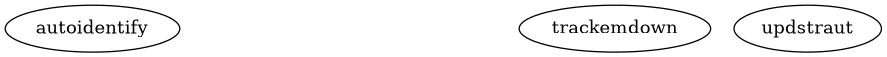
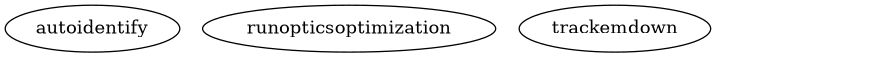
node "runopticsoptimization": added
node "updstraut": removed
